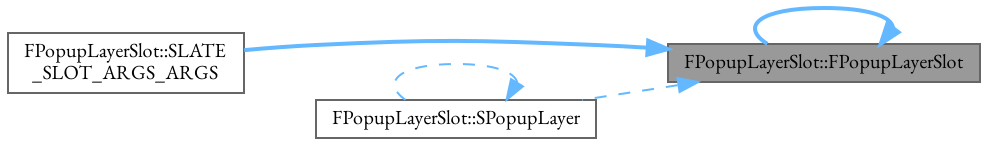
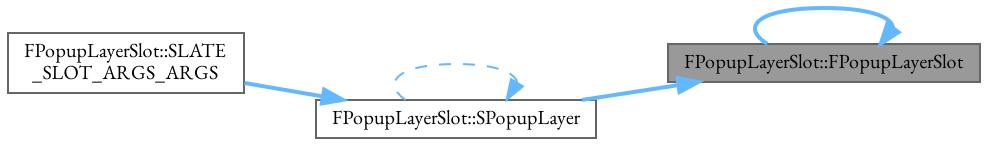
edge "FPopupLayerSlot::SLATE _SLOT_ARGS_ARGS" -> "FPopupLayerSlot::FPopupLayerSlot": now "FPopupLayerSlot::SLATE _SLOT_ARGS_ARGS" -> "FPopupLayerSlot::SPopupLayer"
edge "FPopupLayerSlot::SPopupLayer" -> "FPopupLayerSlot::FPopupLayerSlot": style dashed -> bold
